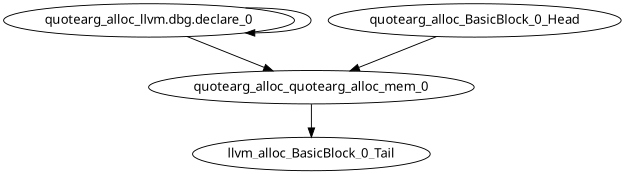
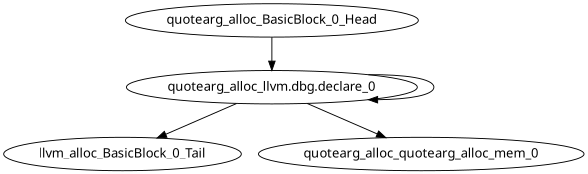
edge "quotearg_alloc_BasicBlock_0_Head" -> "quotearg_alloc_quotearg_alloc_mem_0": now "quotearg_alloc_BasicBlock_0_Head" -> "quotearg_alloc_llvm.dbg.declare_0"
edge "quotearg_alloc_quotearg_alloc_mem_0" -> "llvm_alloc_BasicBlock_0_Tail": now "quotearg_alloc_llvm.dbg.declare_0" -> "llvm_alloc_BasicBlock_0_Tail"
